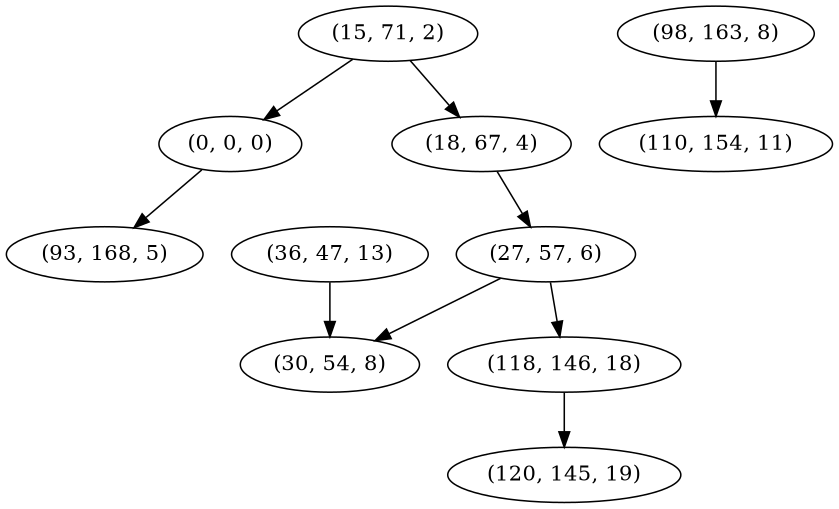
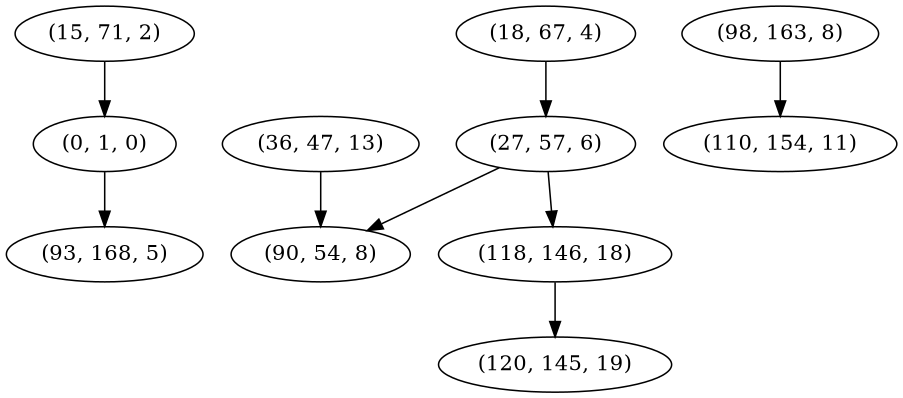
edge "(15, 71, 2)" -> "(18, 67, 4)": removed
node "(0, 0, 0)": label "(0, 0, 0)" -> "(0, 1, 0)"
node "(30, 54, 8)": label "(30, 54, 8)" -> "(90, 54, 8)"
